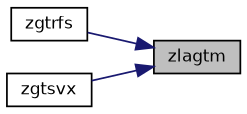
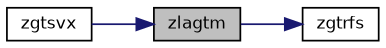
edge "zgtrfs" -> "zlagtm": reversed
